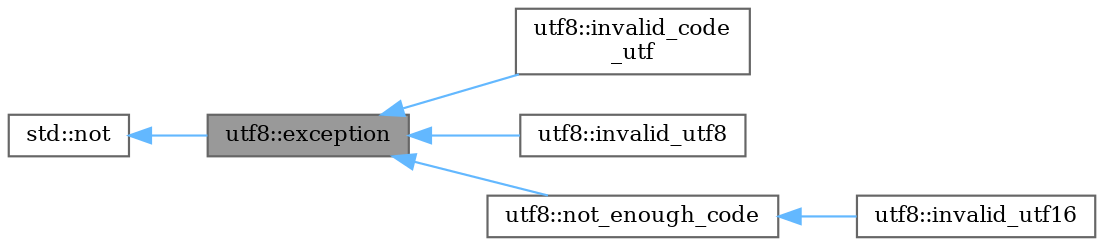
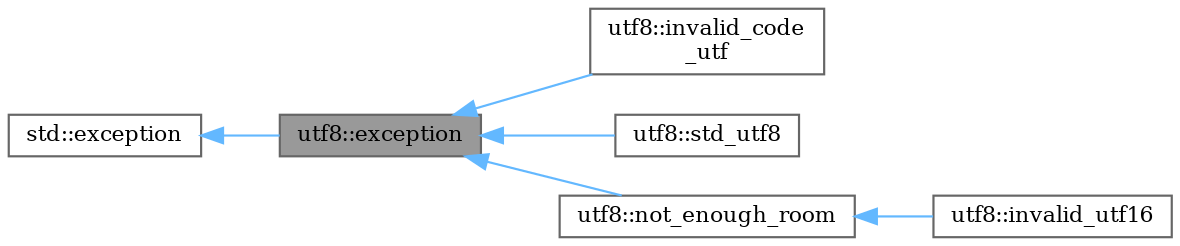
node "std::not": label "std::not" -> "std::exception"
node "utf8::invalid_utf8": label "utf8::invalid_utf8" -> "utf8::std_utf8"
node "utf8::not_enough_code": label "utf8::not_enough_code" -> "utf8::not_enough_room"
